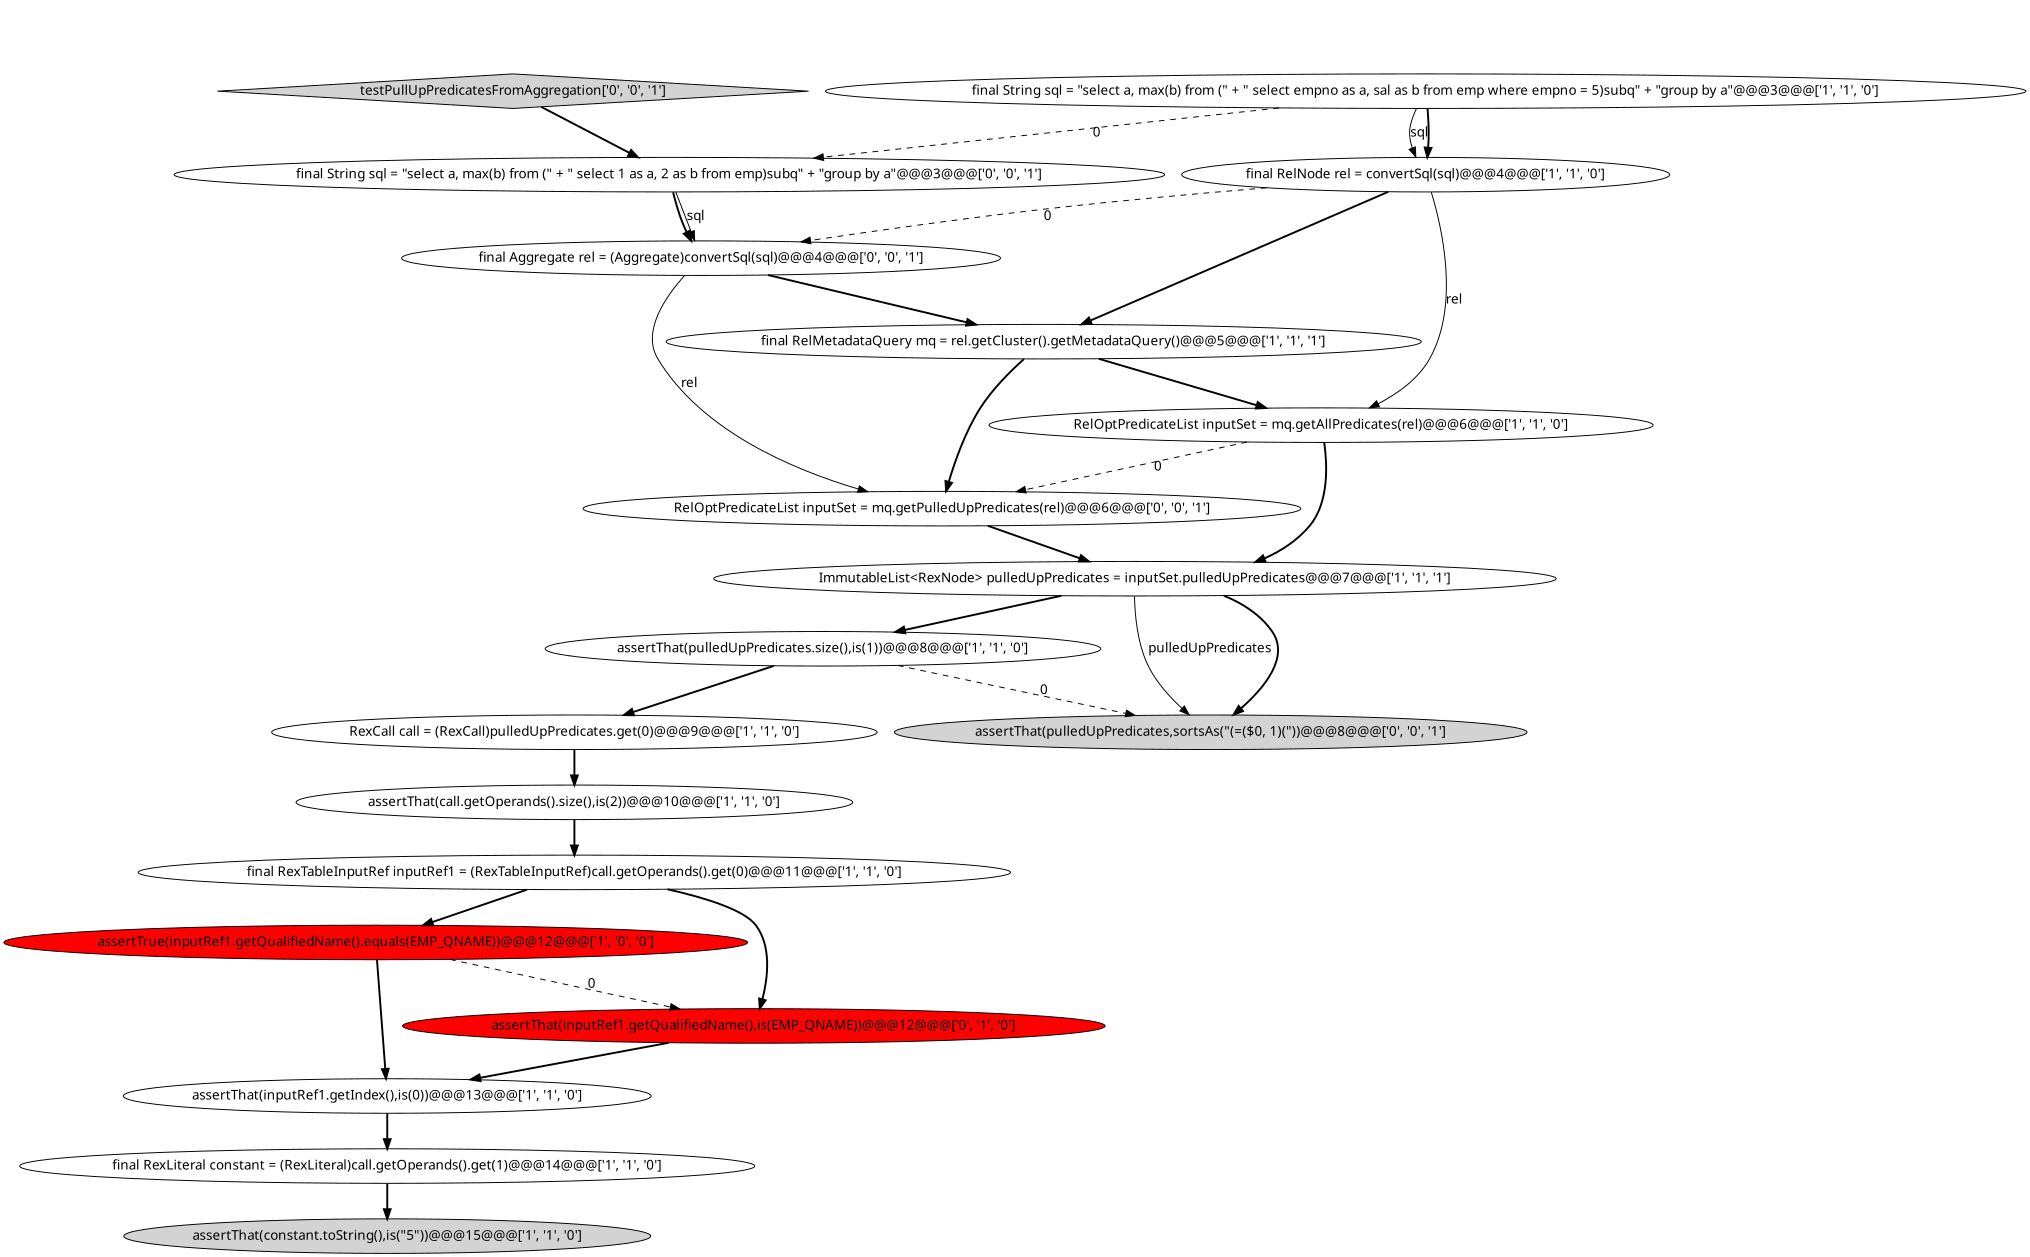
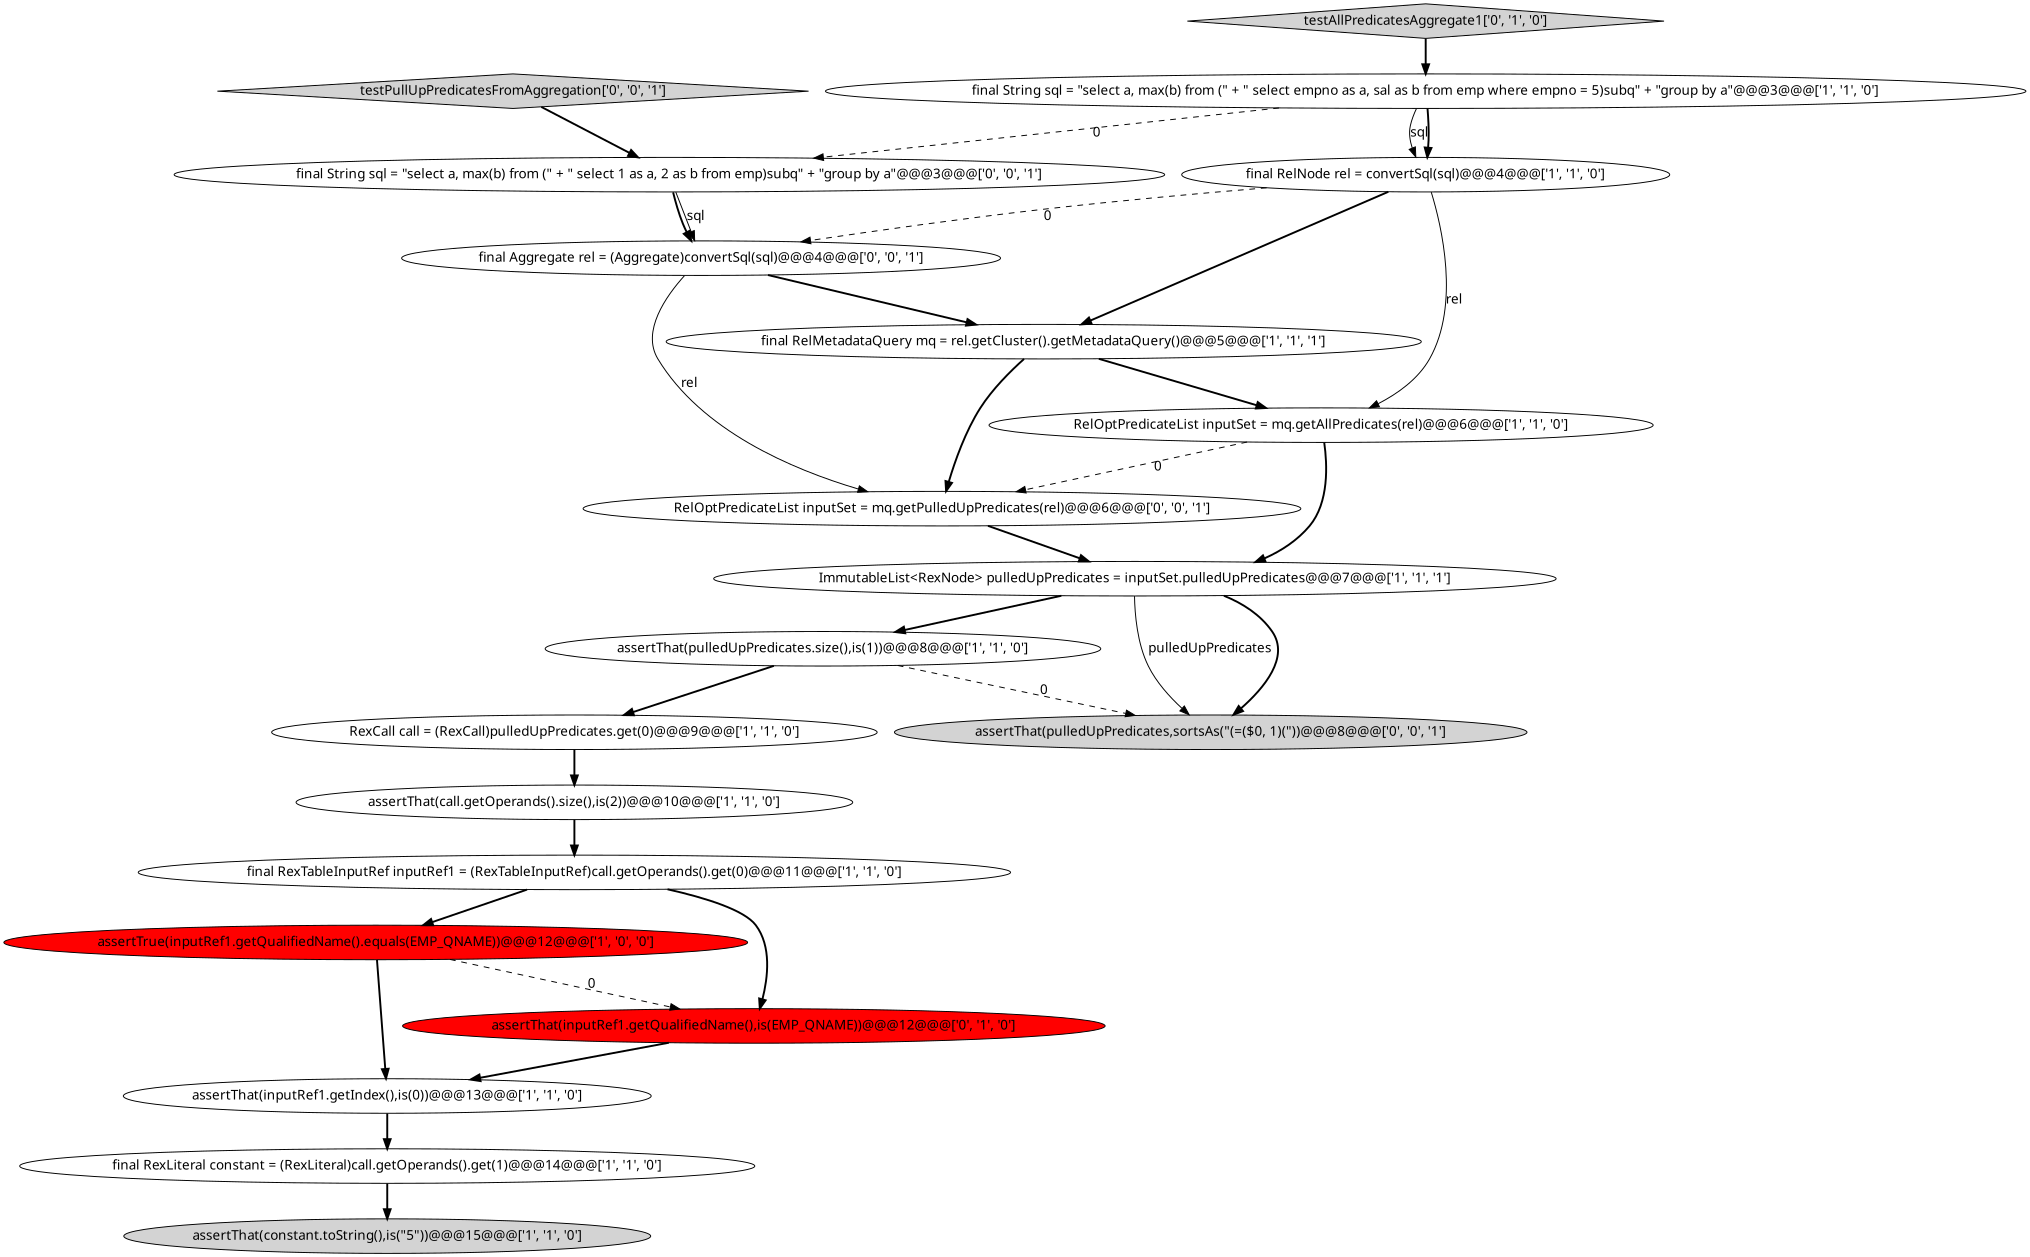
node "testAllPredicatesAggregate1['0', '1', '0']": added
